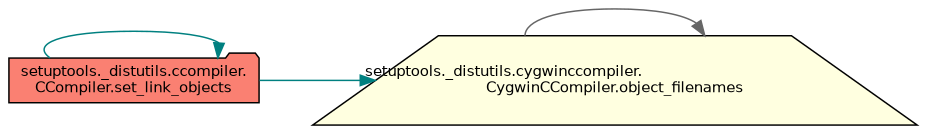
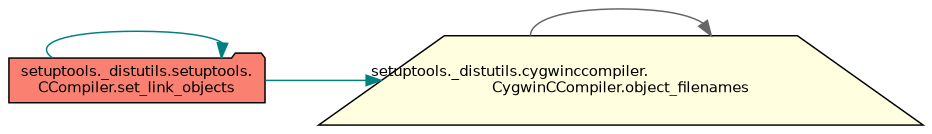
node "setuptools._distutils.ccompiler. CCompiler.set_link_objects": label "setuptools._distutils.ccompiler. CCompiler.set_link_objects" -> "setuptools._distutils.setuptools. CCompiler.set_link_objects"
